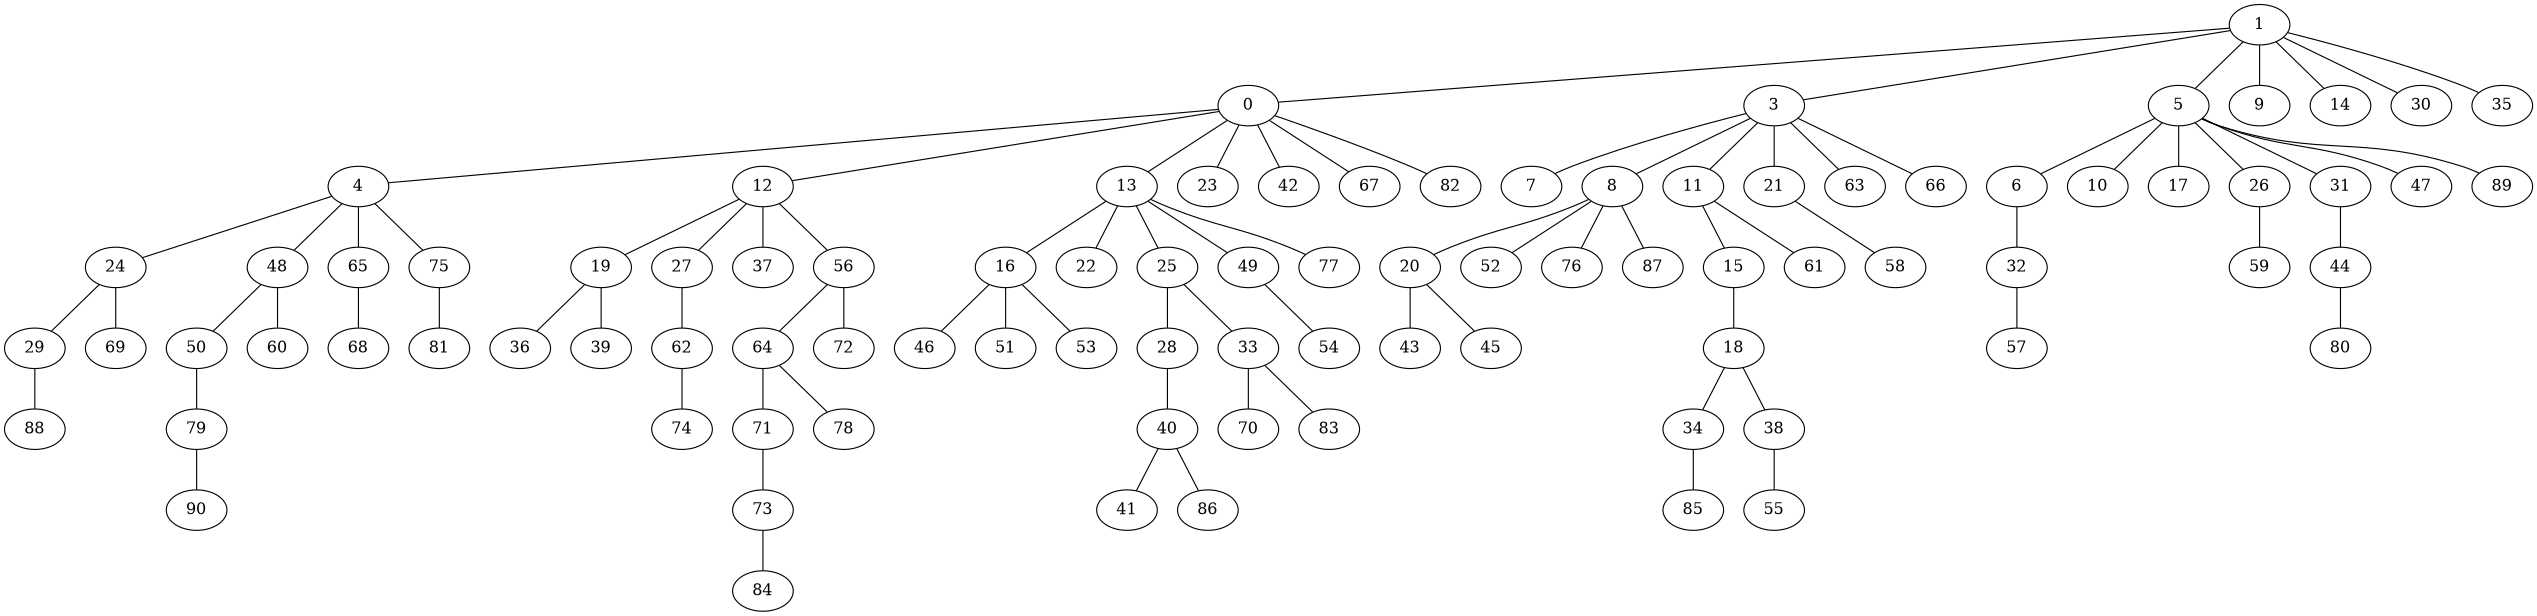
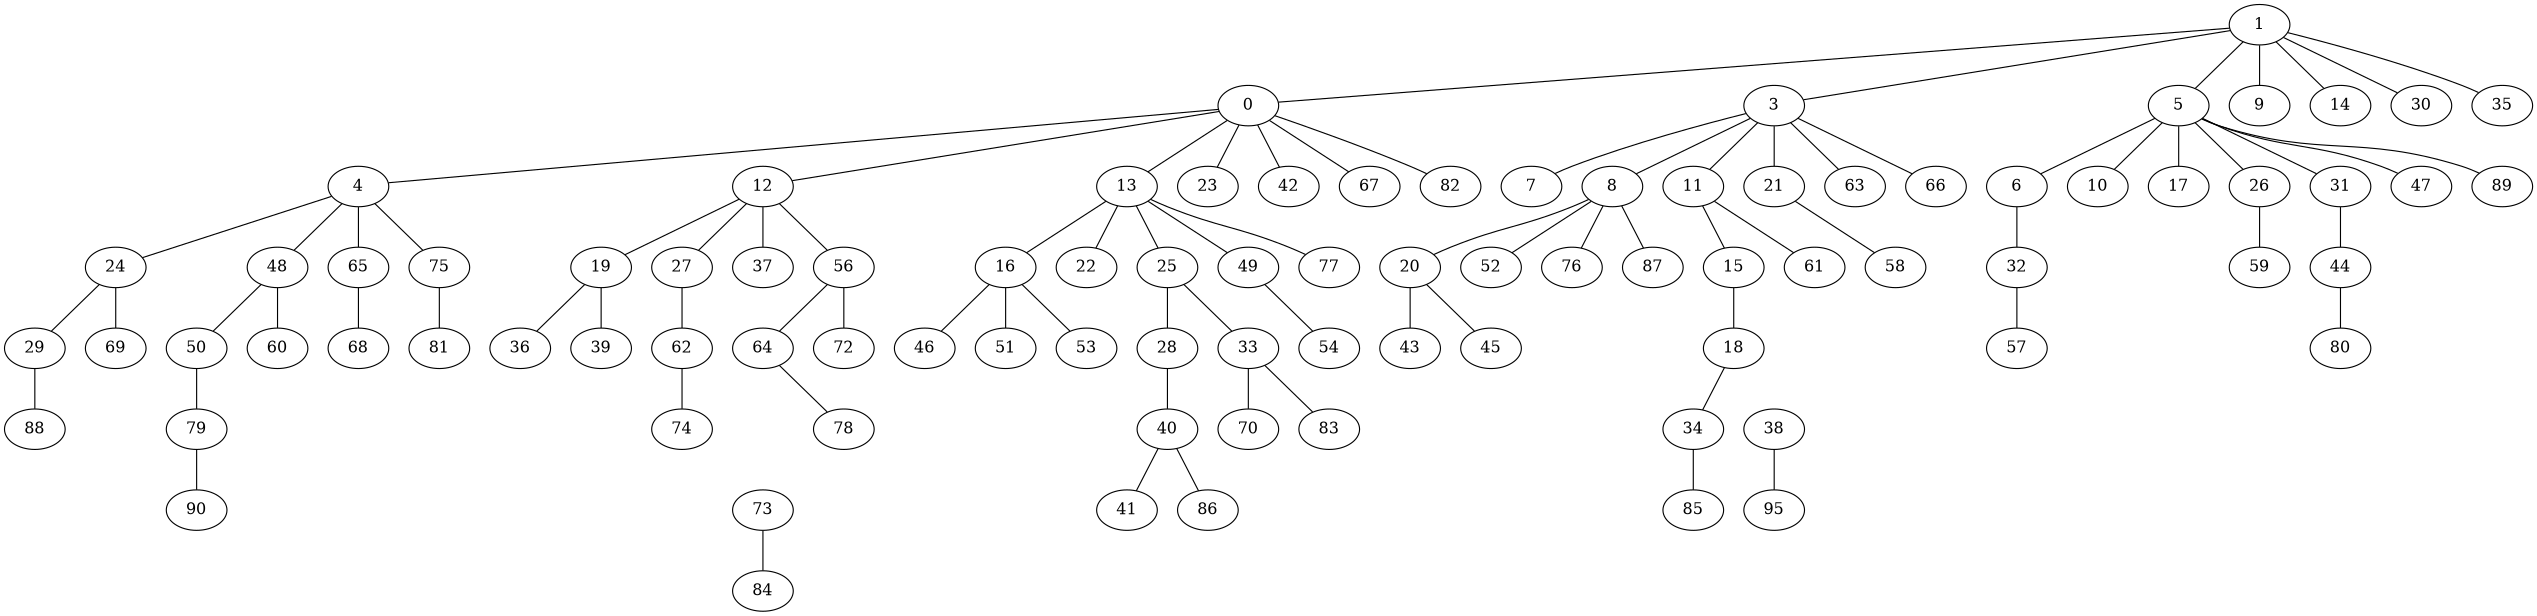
edge "18" -- "38": removed
node "71": removed
node "55": label "55" -> "95"
